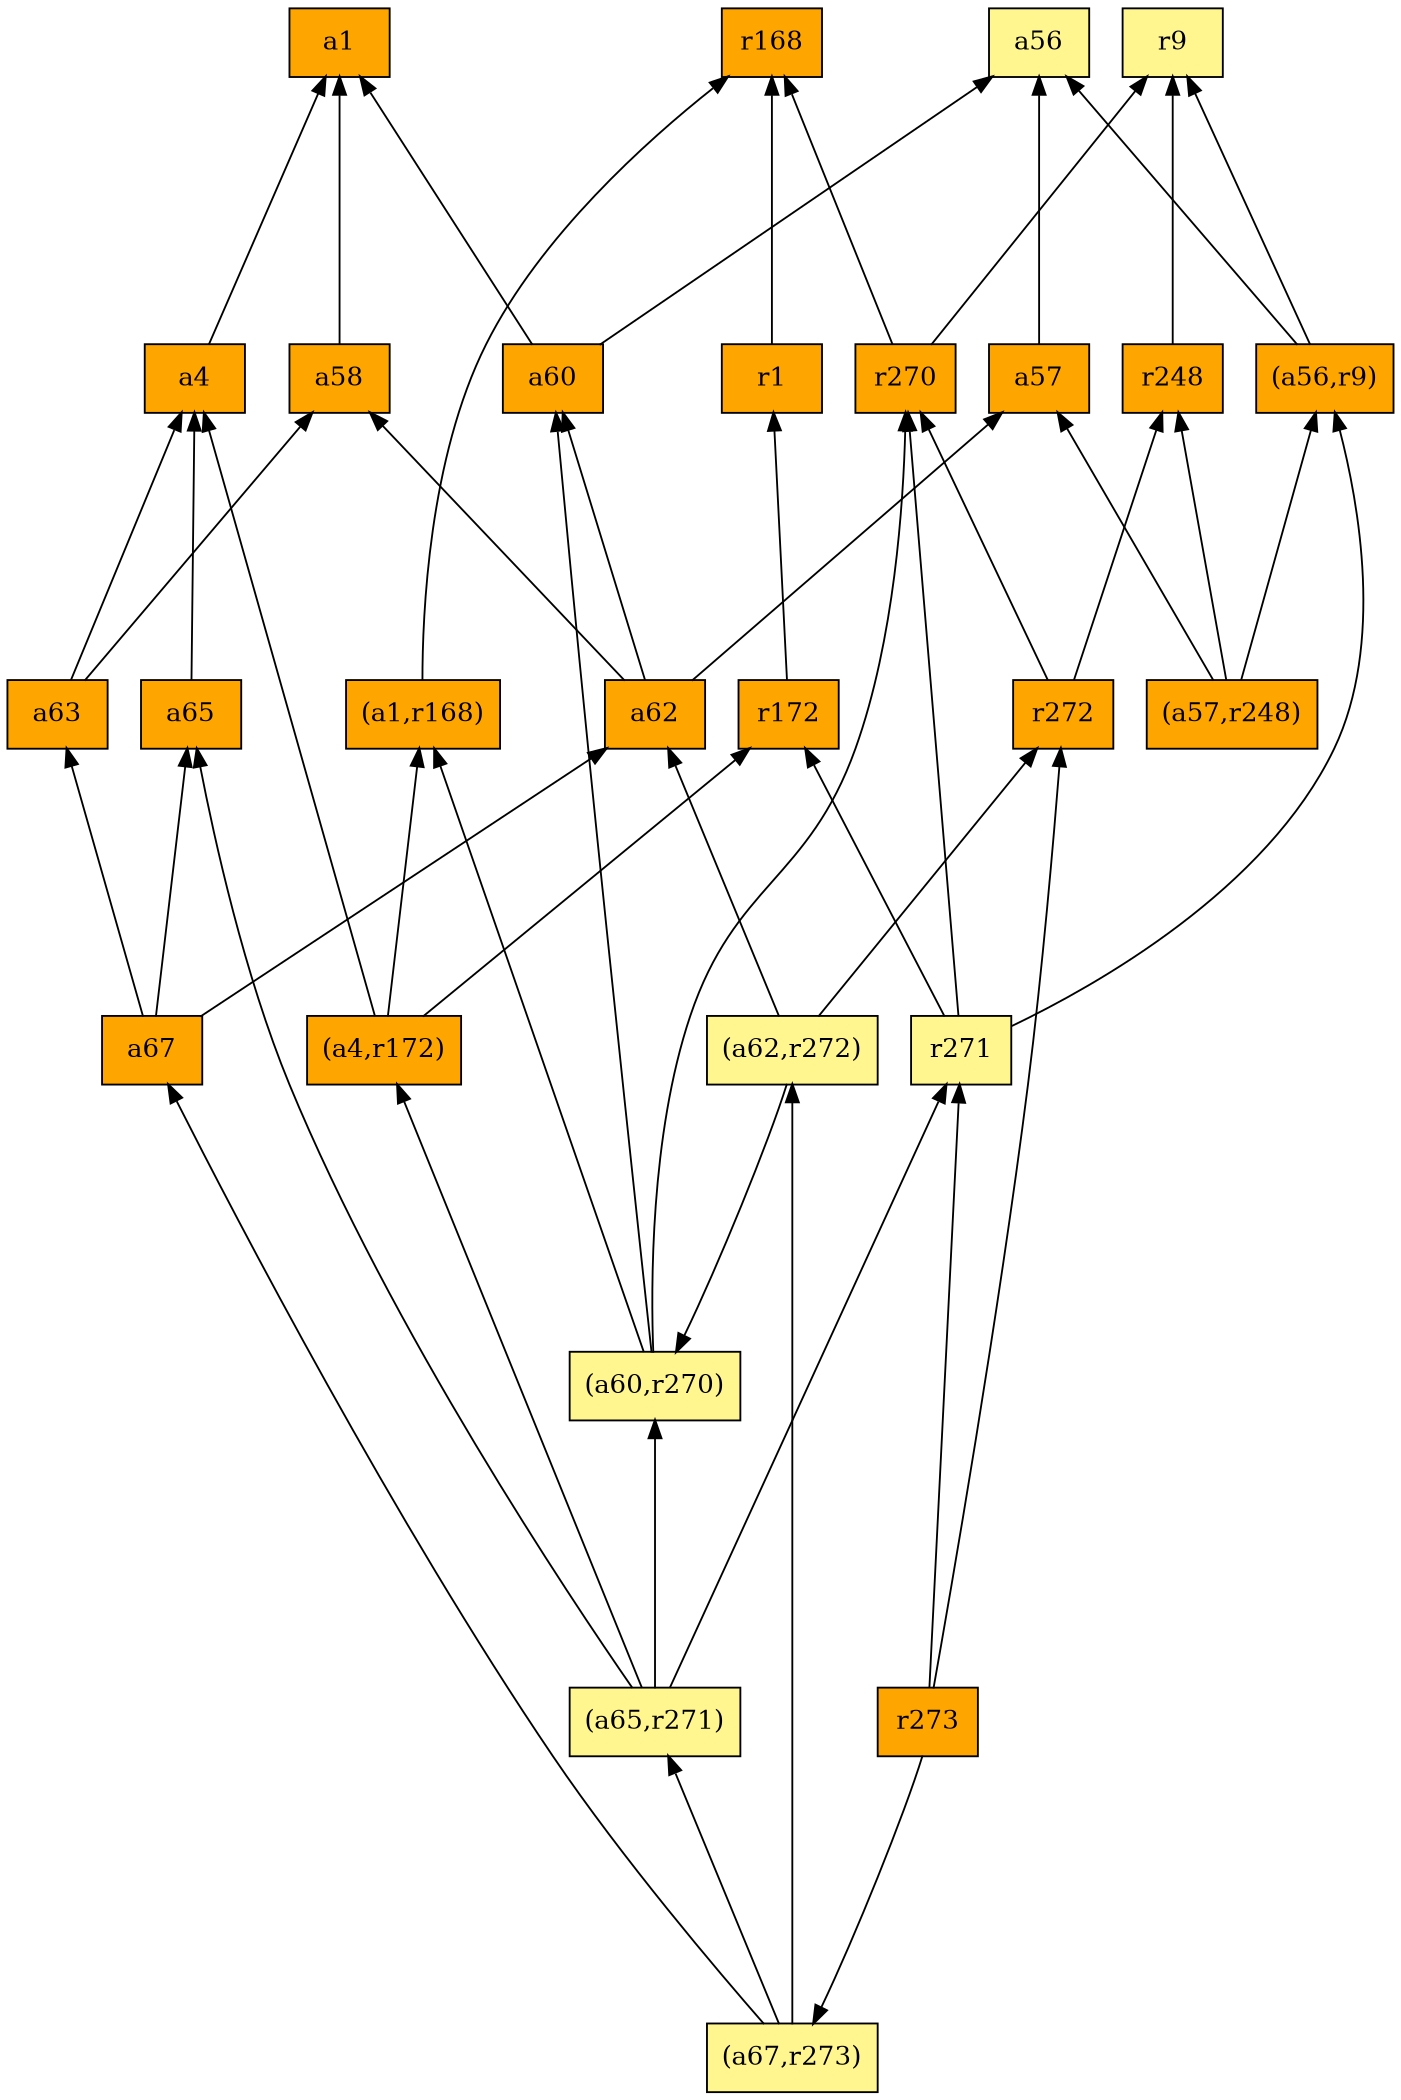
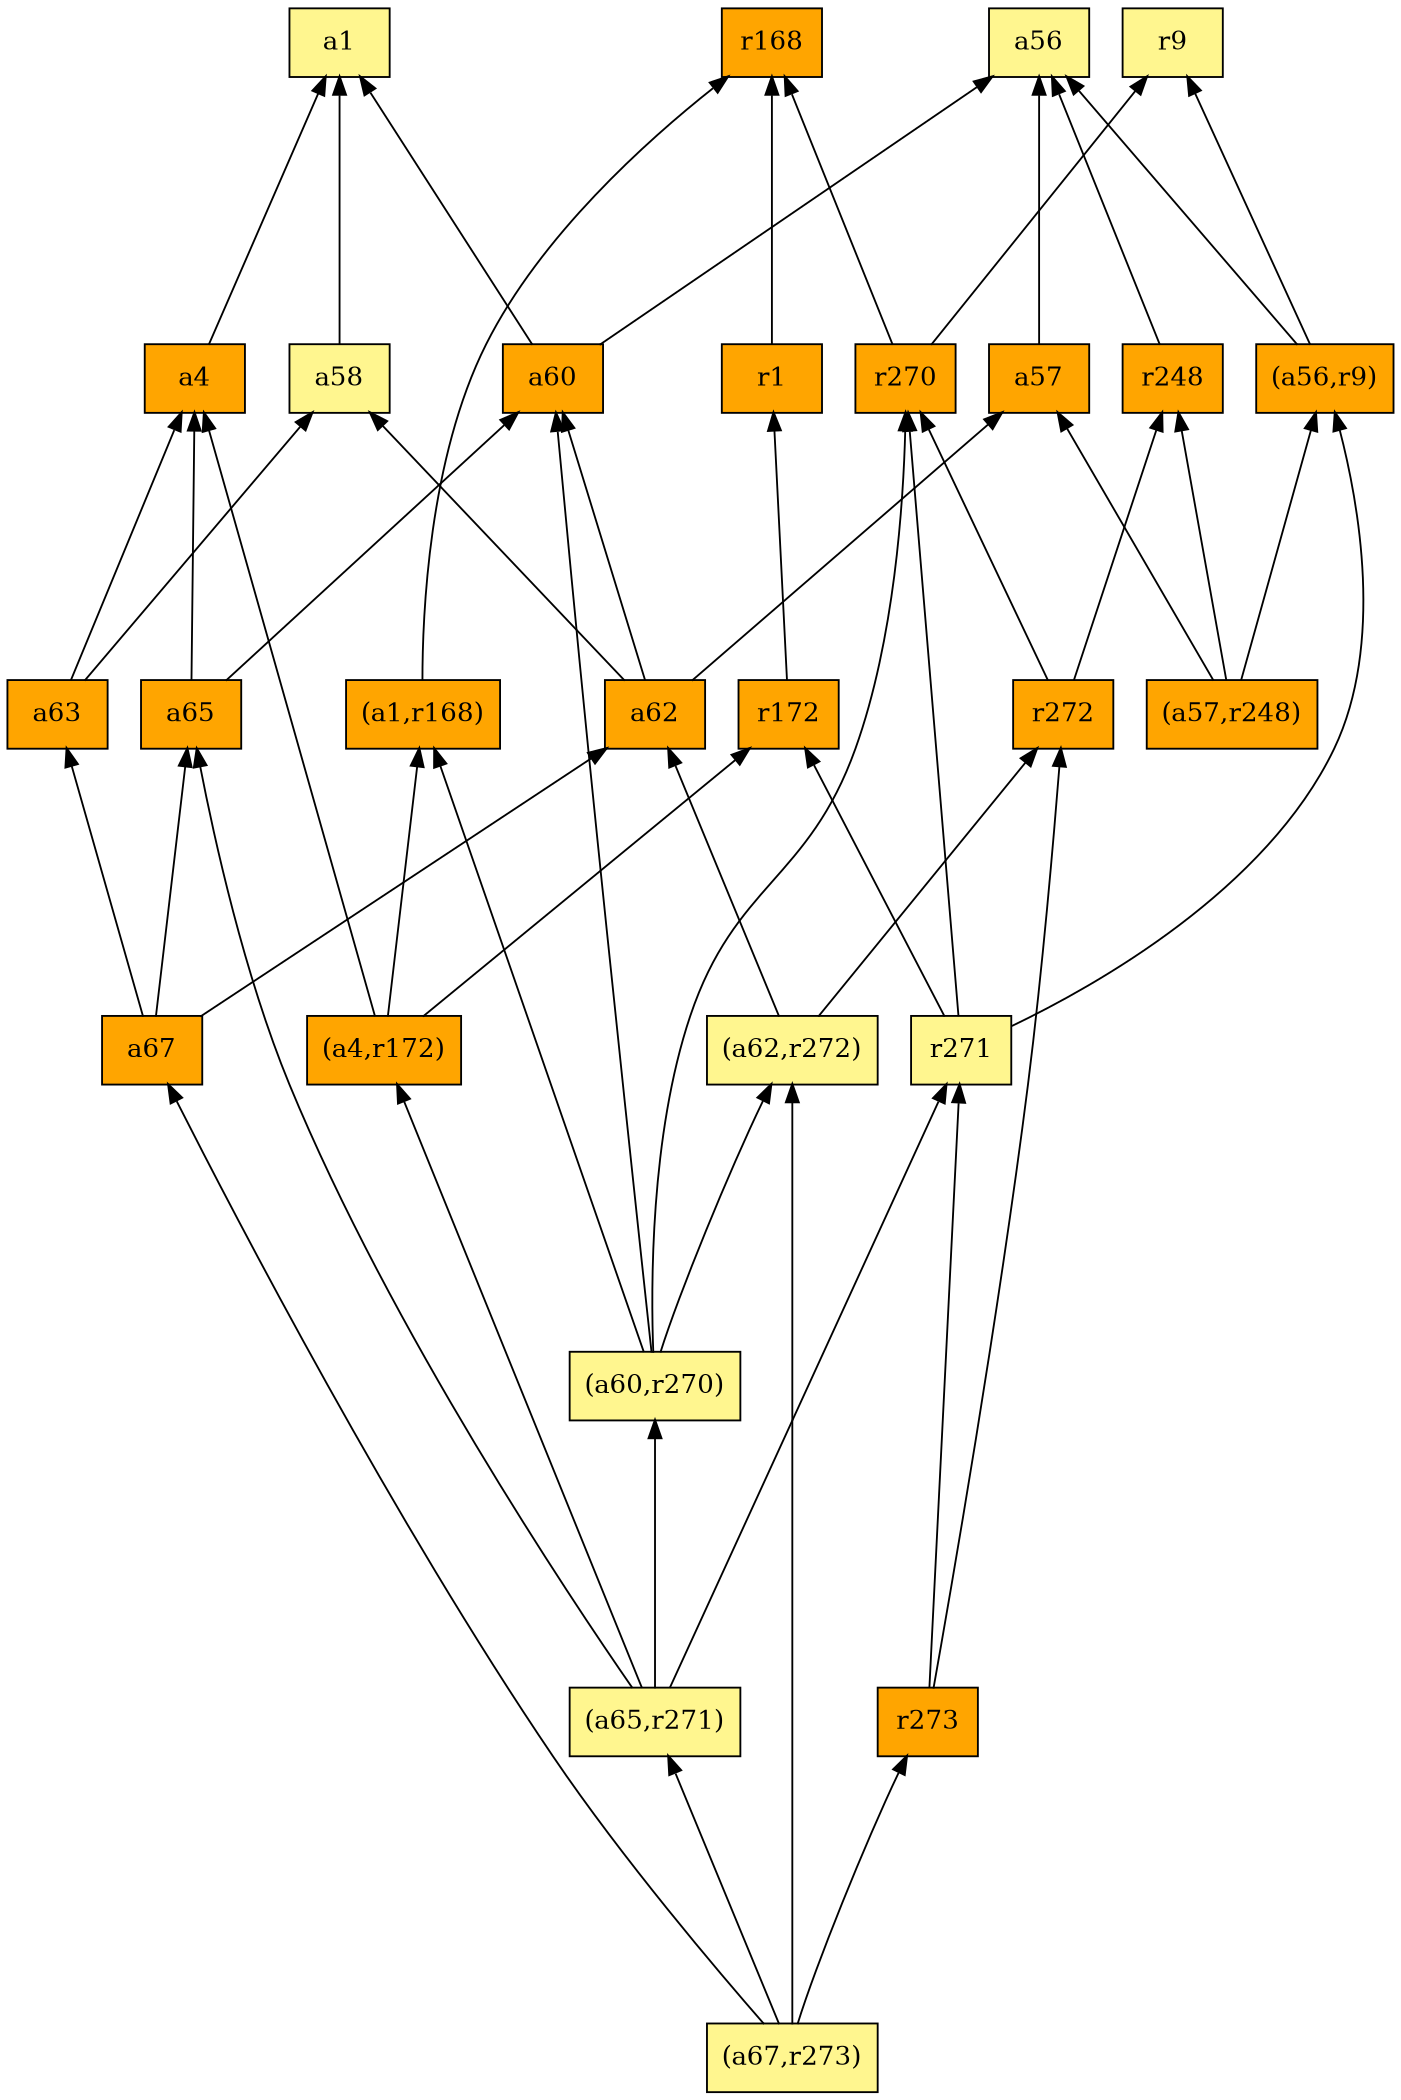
node "a1": fillcolor orange -> khaki1
edge "r248" -> "r9": now "r248" -> "a56"
node "a58": fillcolor orange -> khaki1
edge "a65" -> "a60": added
edge "(a62,r272)" -> "(a60,r270)": reversed
edge "r273" -> "(a67,r273)": reversed
